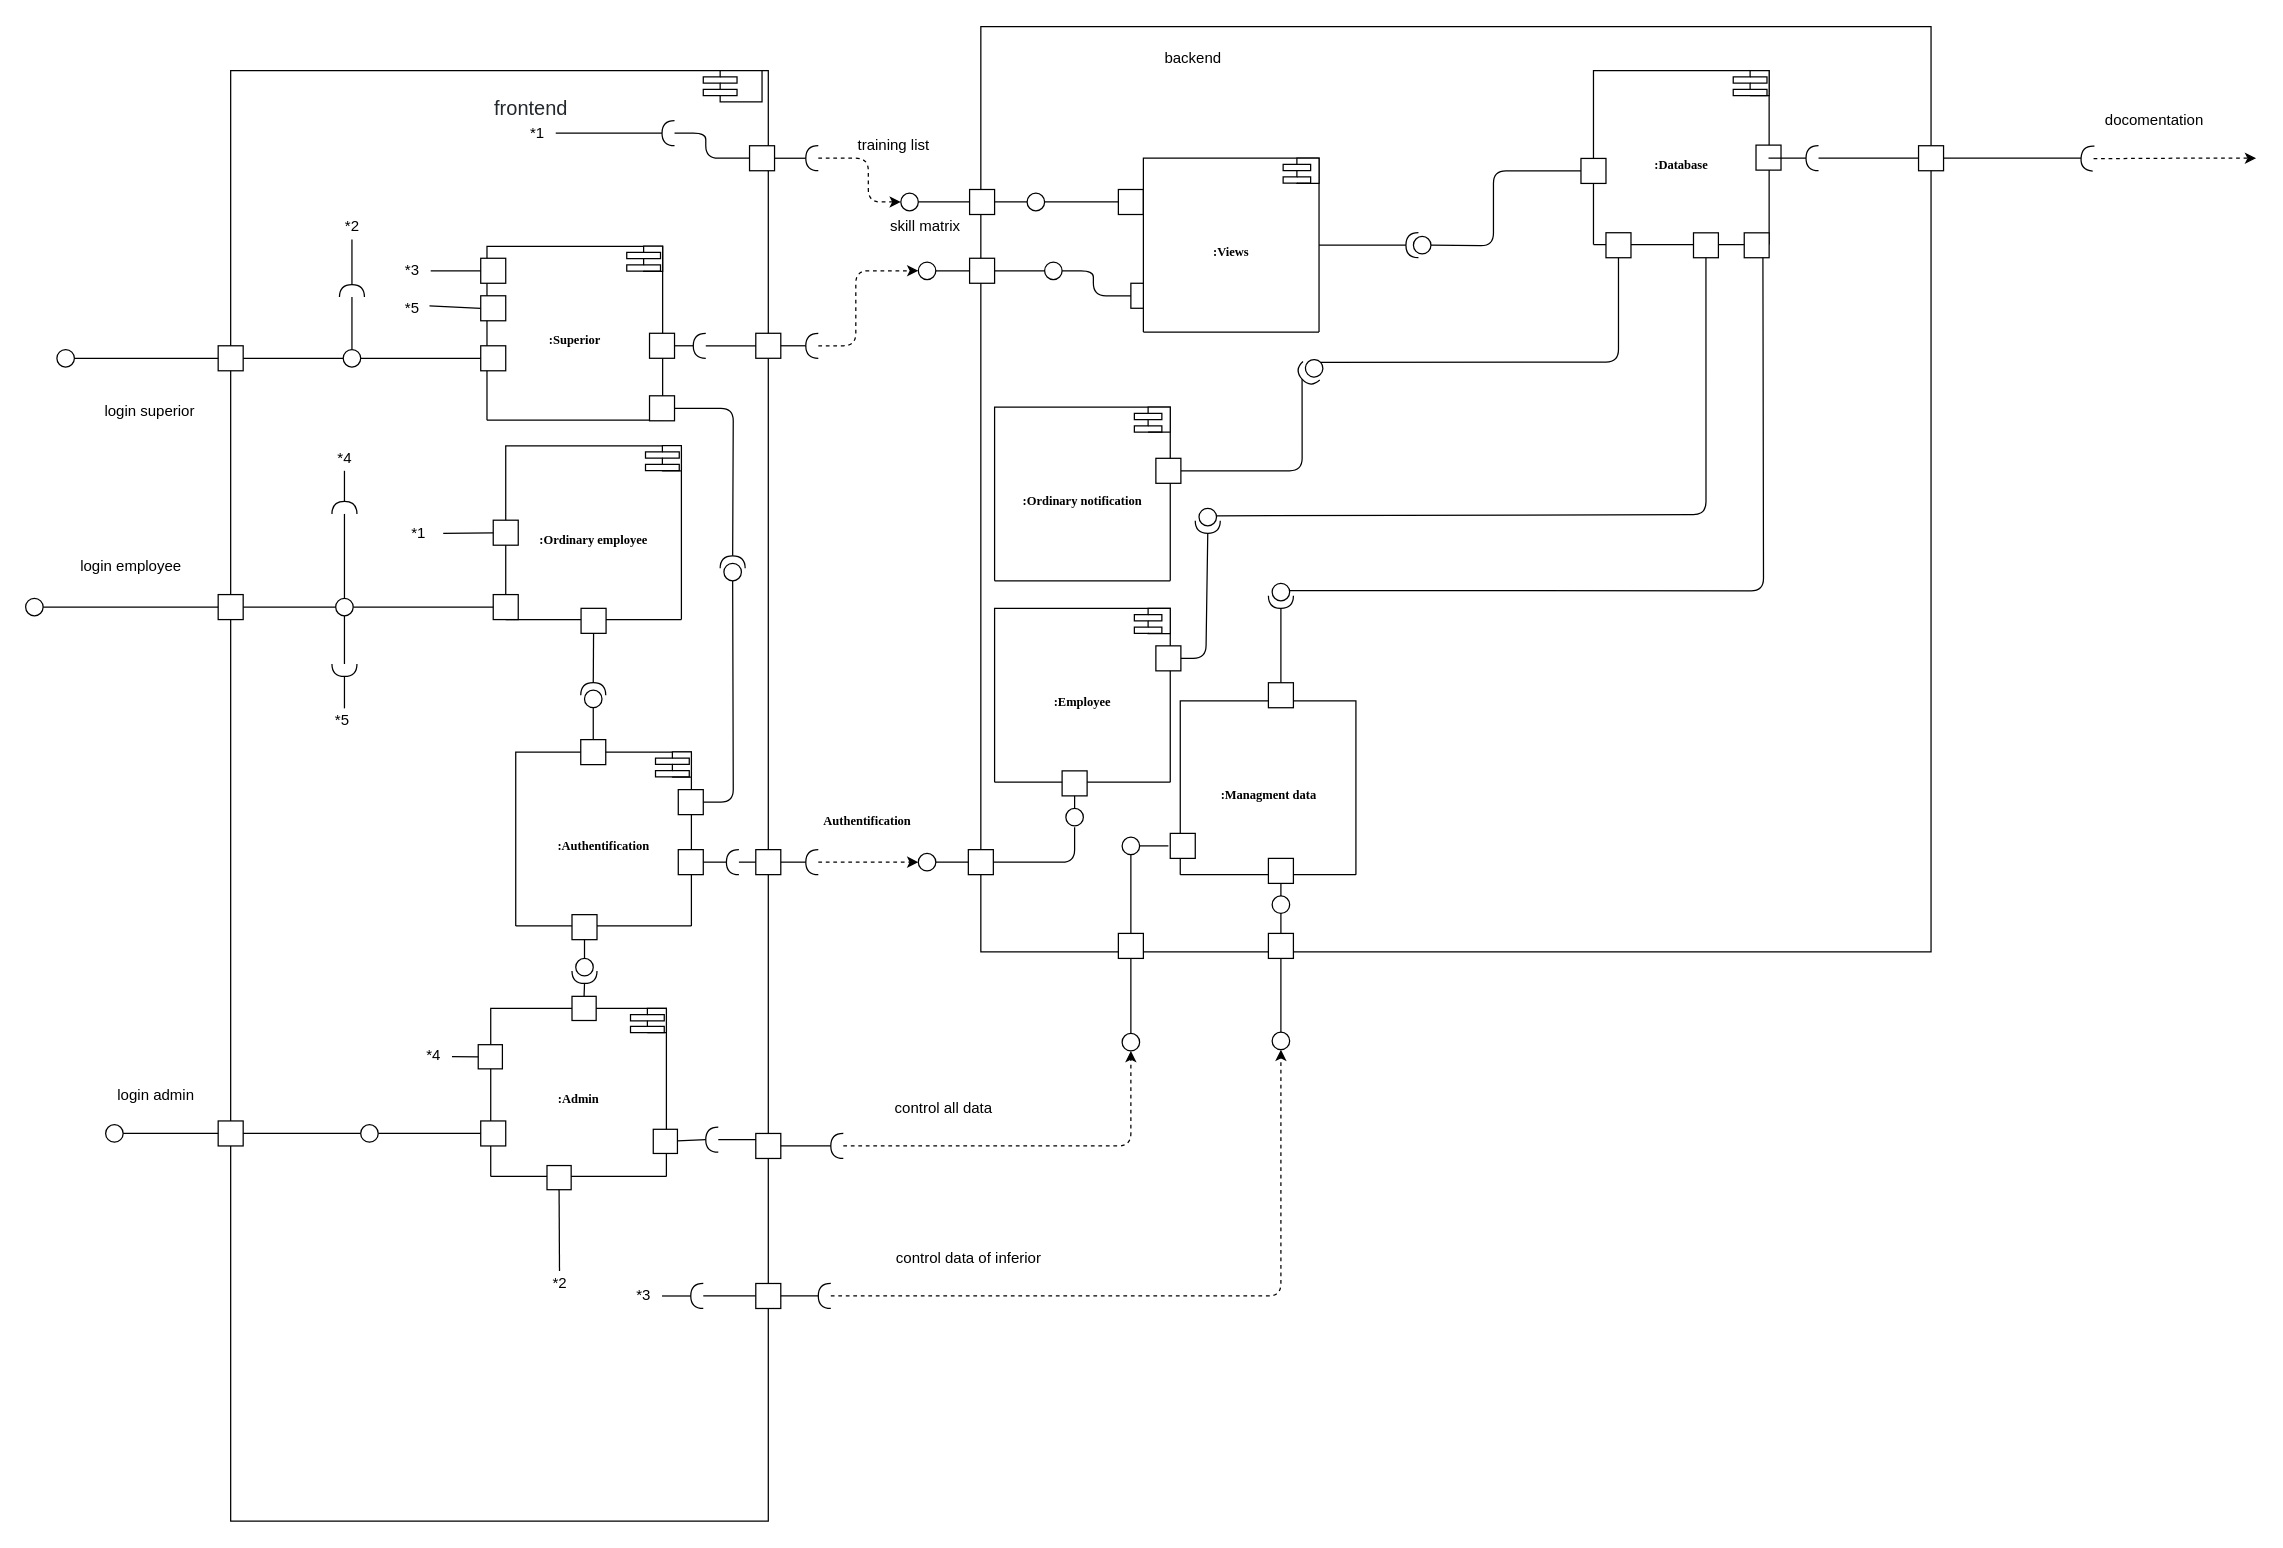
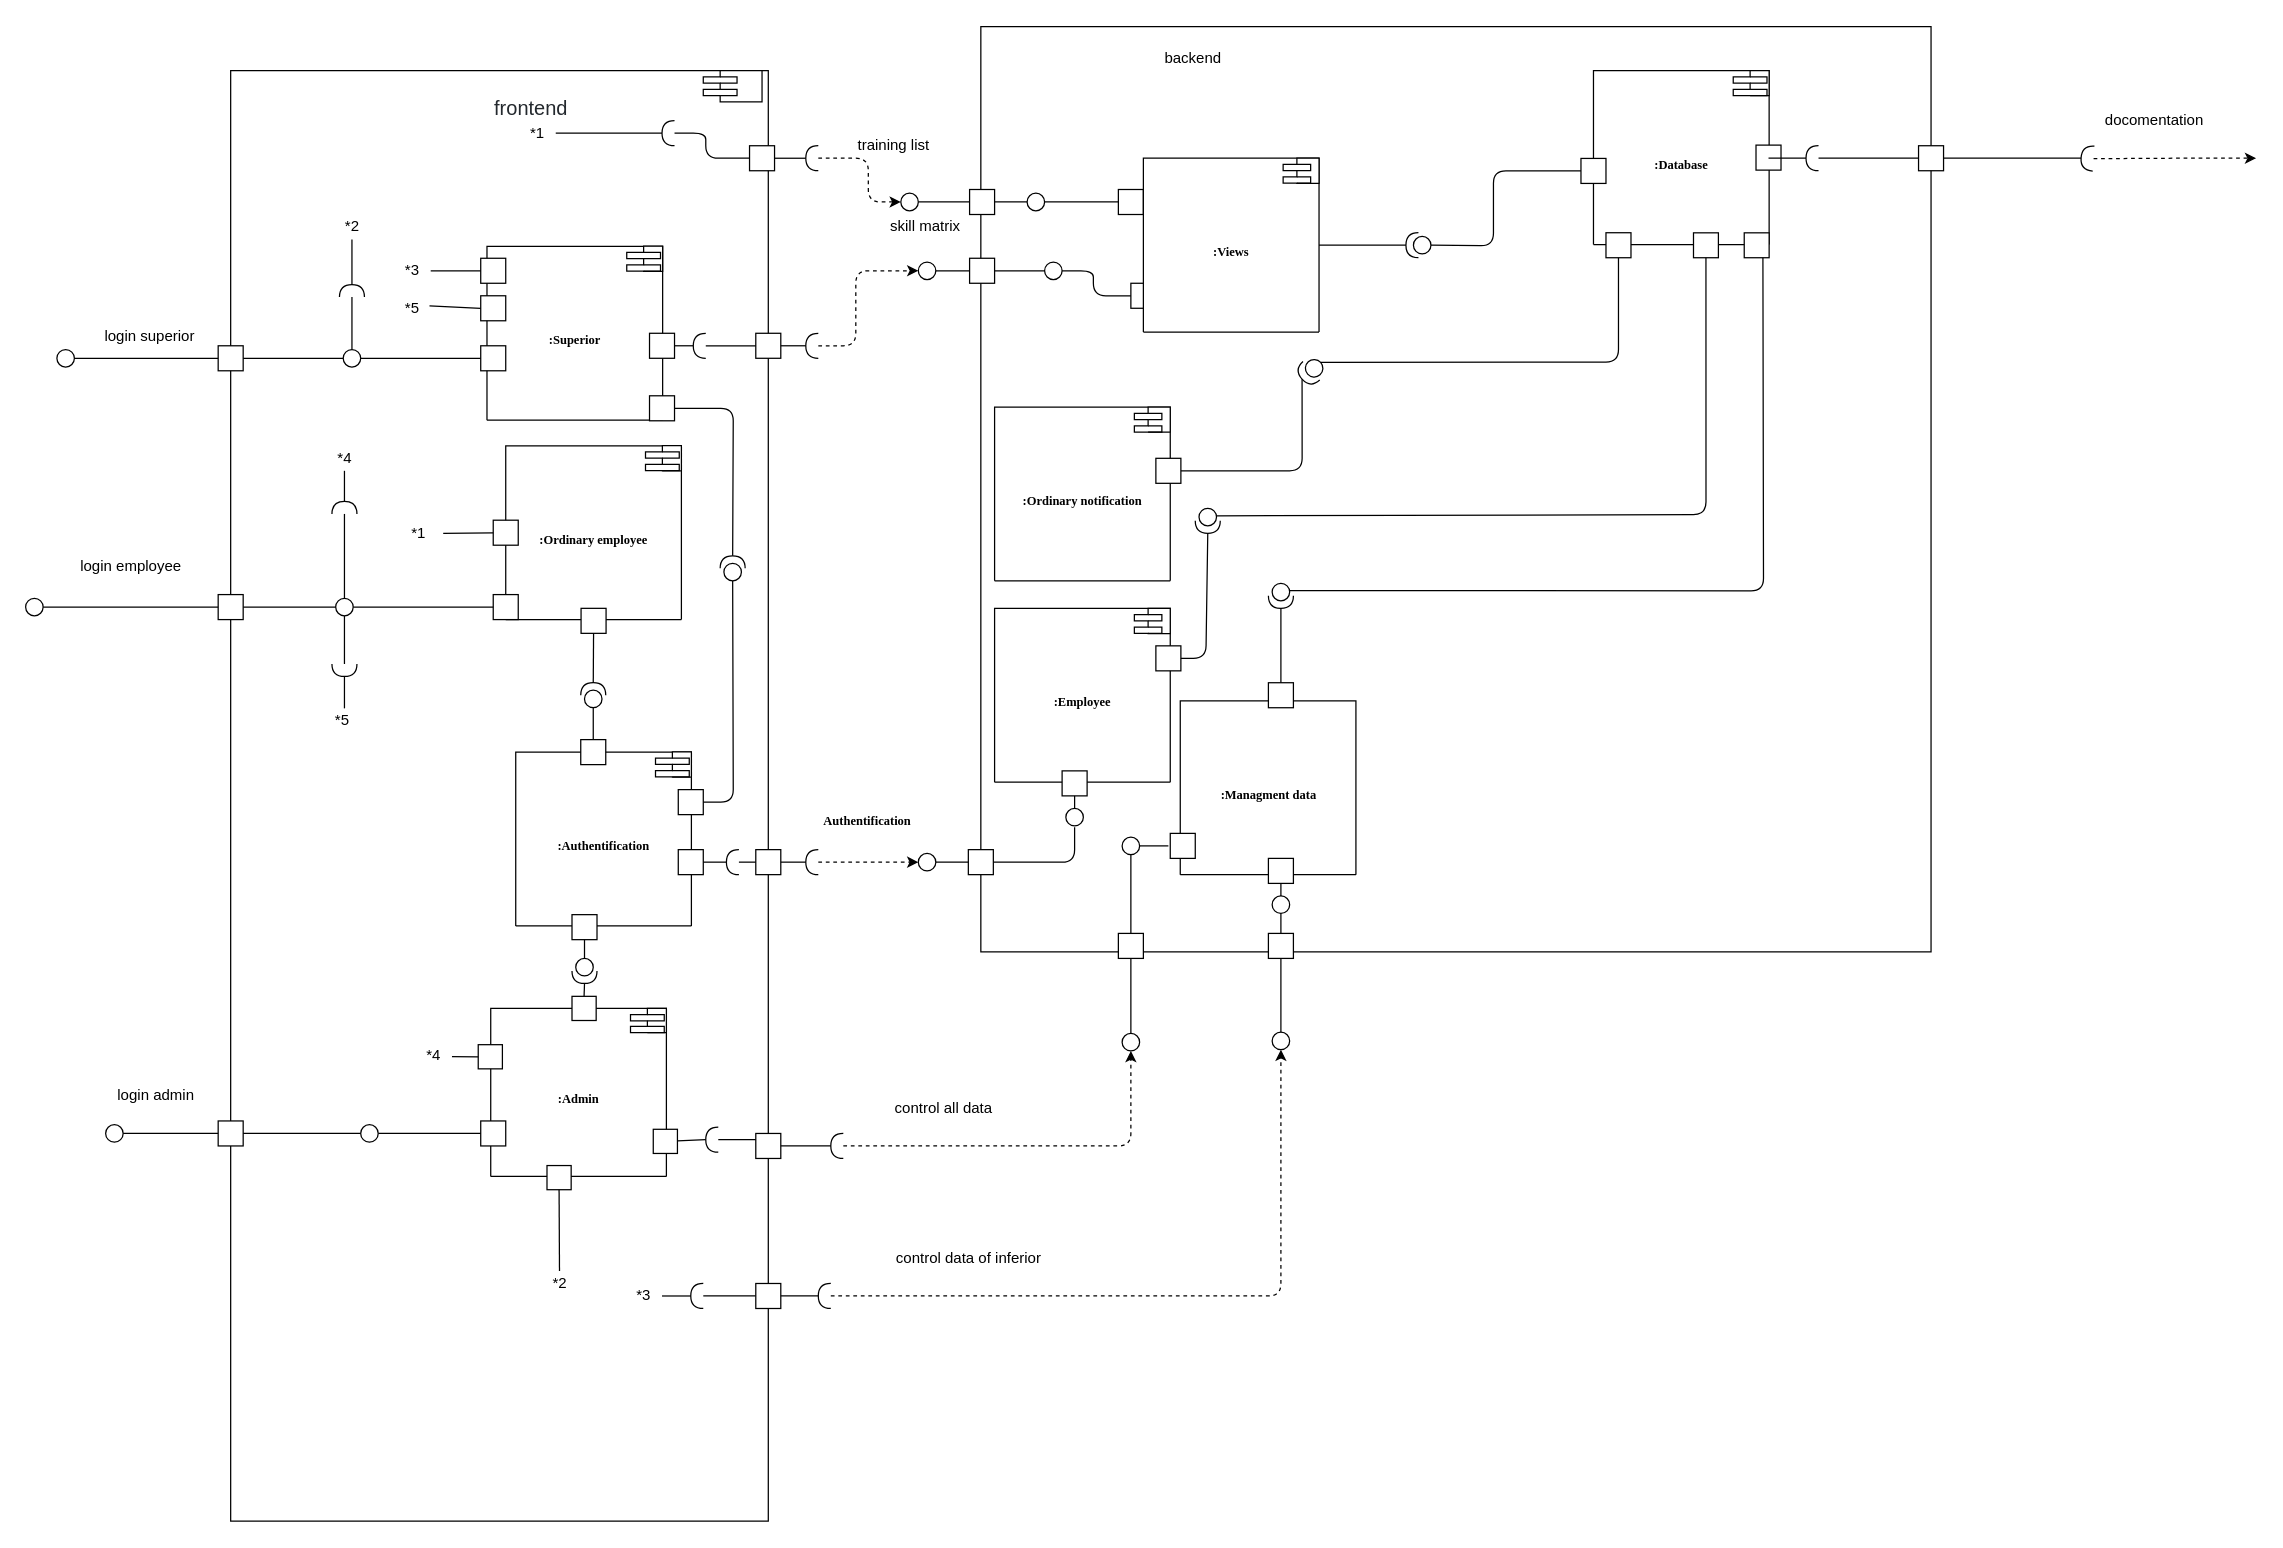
node "login superior": moved (149, 412) -> (149, 337)
